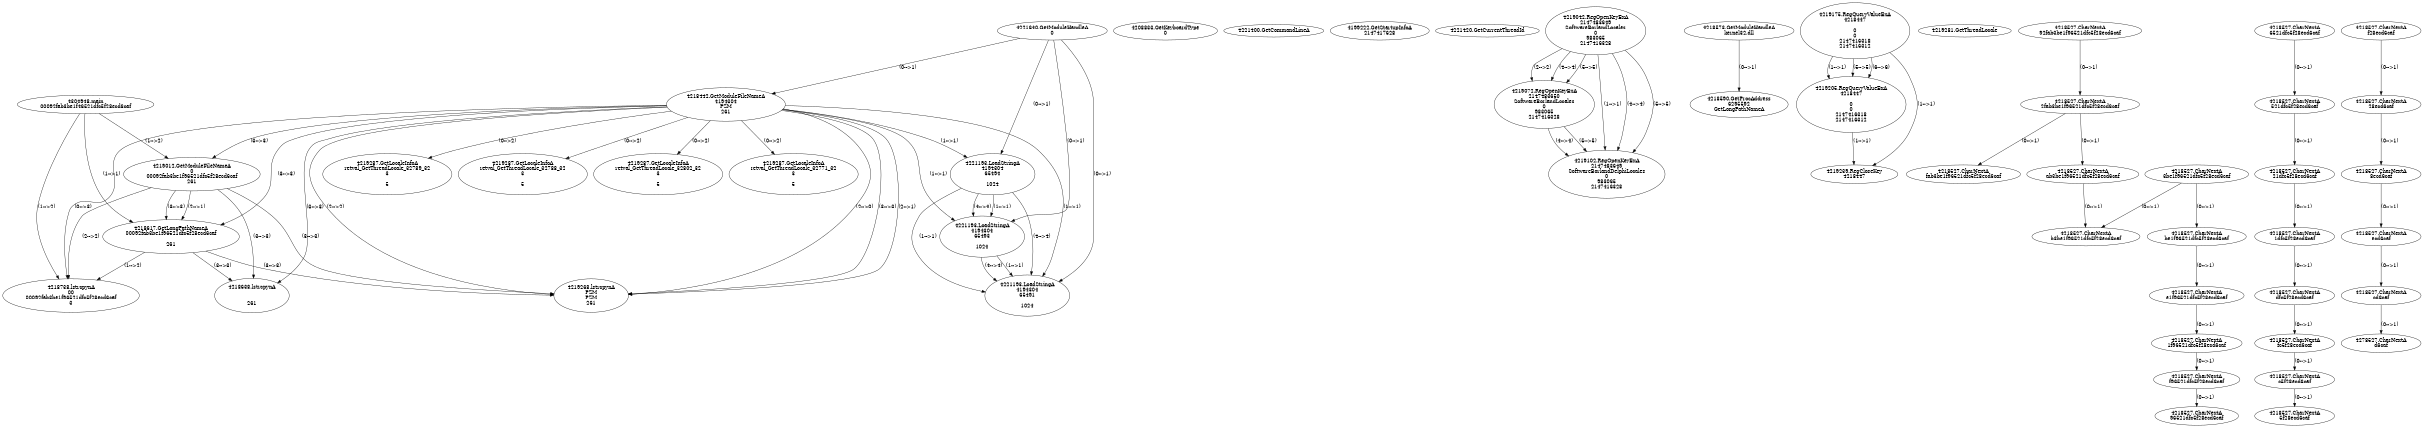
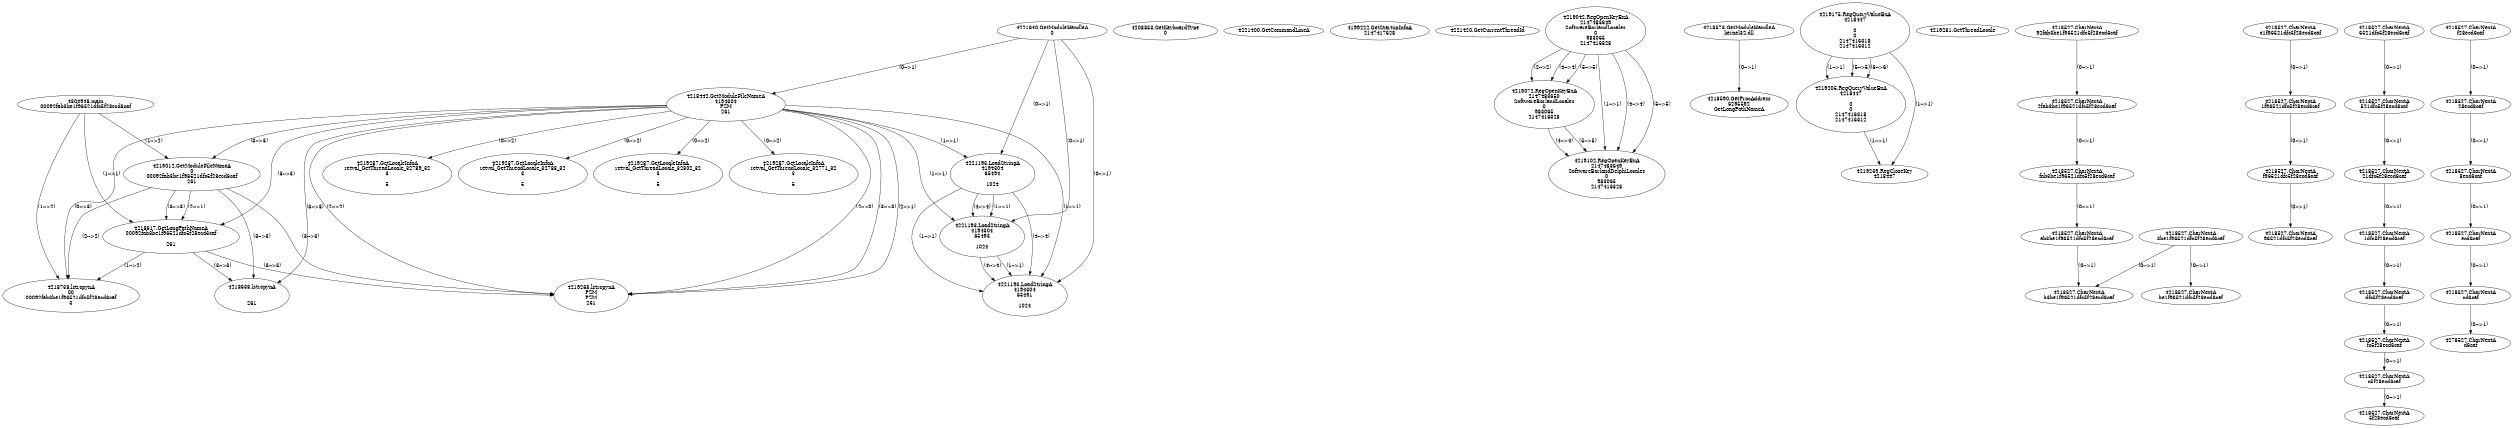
node "4208833.GetKeyboardType 0": label "4208833.GetKeyboardType 0" -> "4208853.GetKeyboardType 0"
node "4304948.main 00092fab3be1f46521dfc5f28ecd6caf": label "4304948.main 00092fab3be1f46521dfc5f28ecd6caf" -> "4304948.main 00092fab3be1f96521dfc5f28ecd6caf"
edge "4218527.CharNextA 2fab3be1f96521dfc5f28ecd6caf" -> "4218527.CharNextA ab3be1f96521dfc5f28ecd6caf": now "4218527.CharNextA fab3be1f96521dfc5f28ecd6caf" -> "4218527.CharNextA ab3be1f96521dfc5f28ecd6caf"
edge "4218527.CharNextA be1f96521dfc5f28ecd6caf" -> "4218527.CharNextA e1f96521dfc5f28ecd6caf": removed, label "(0-->1)"
